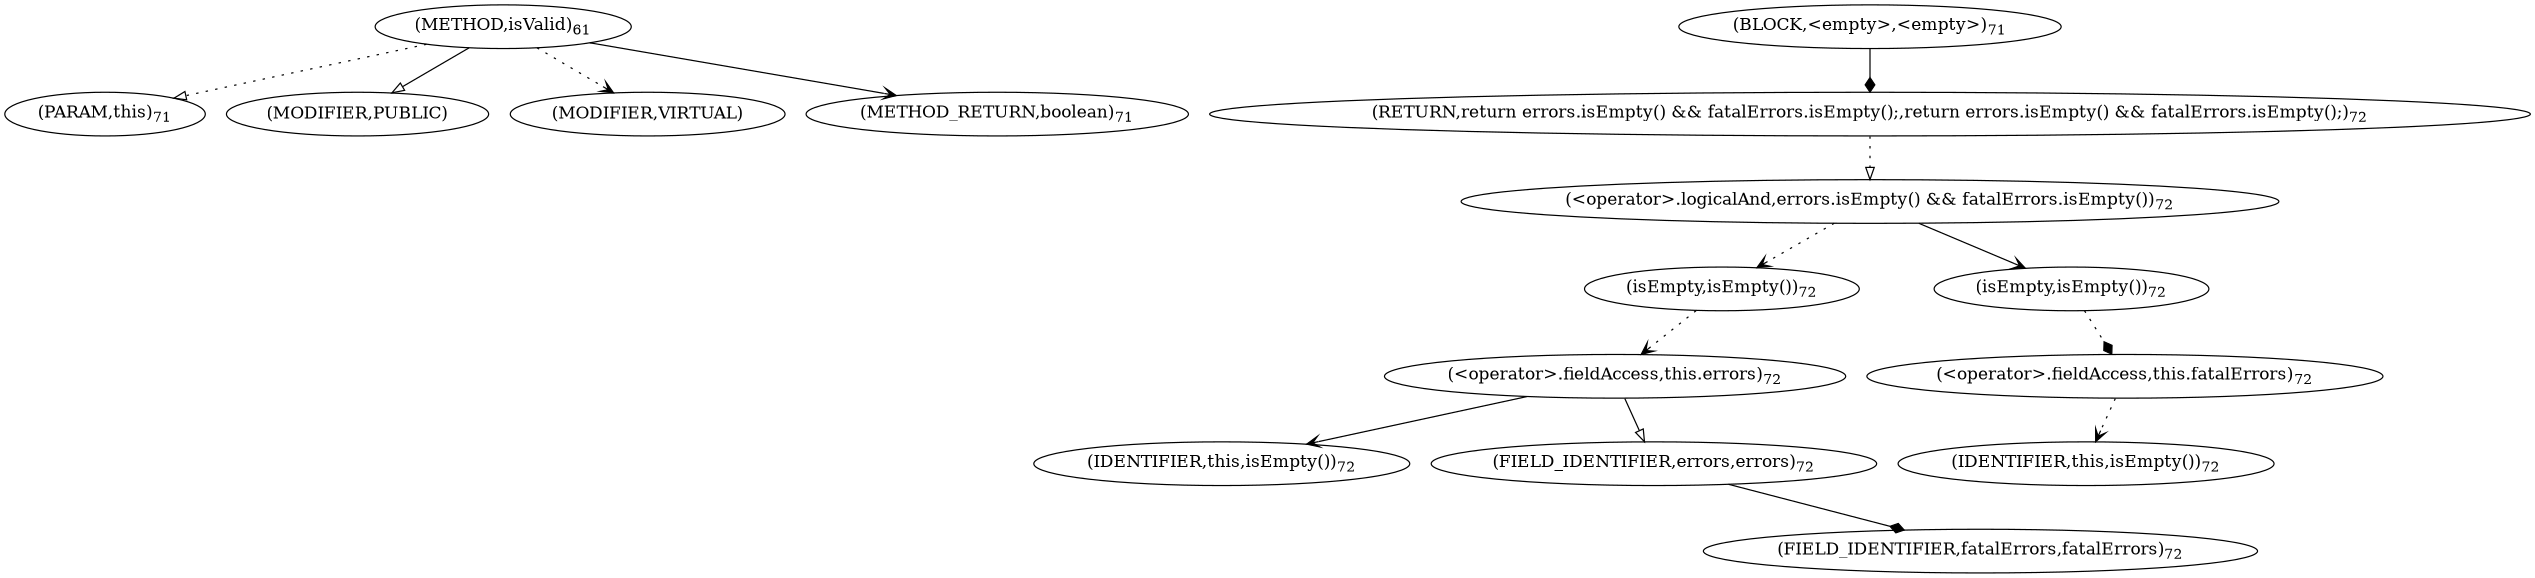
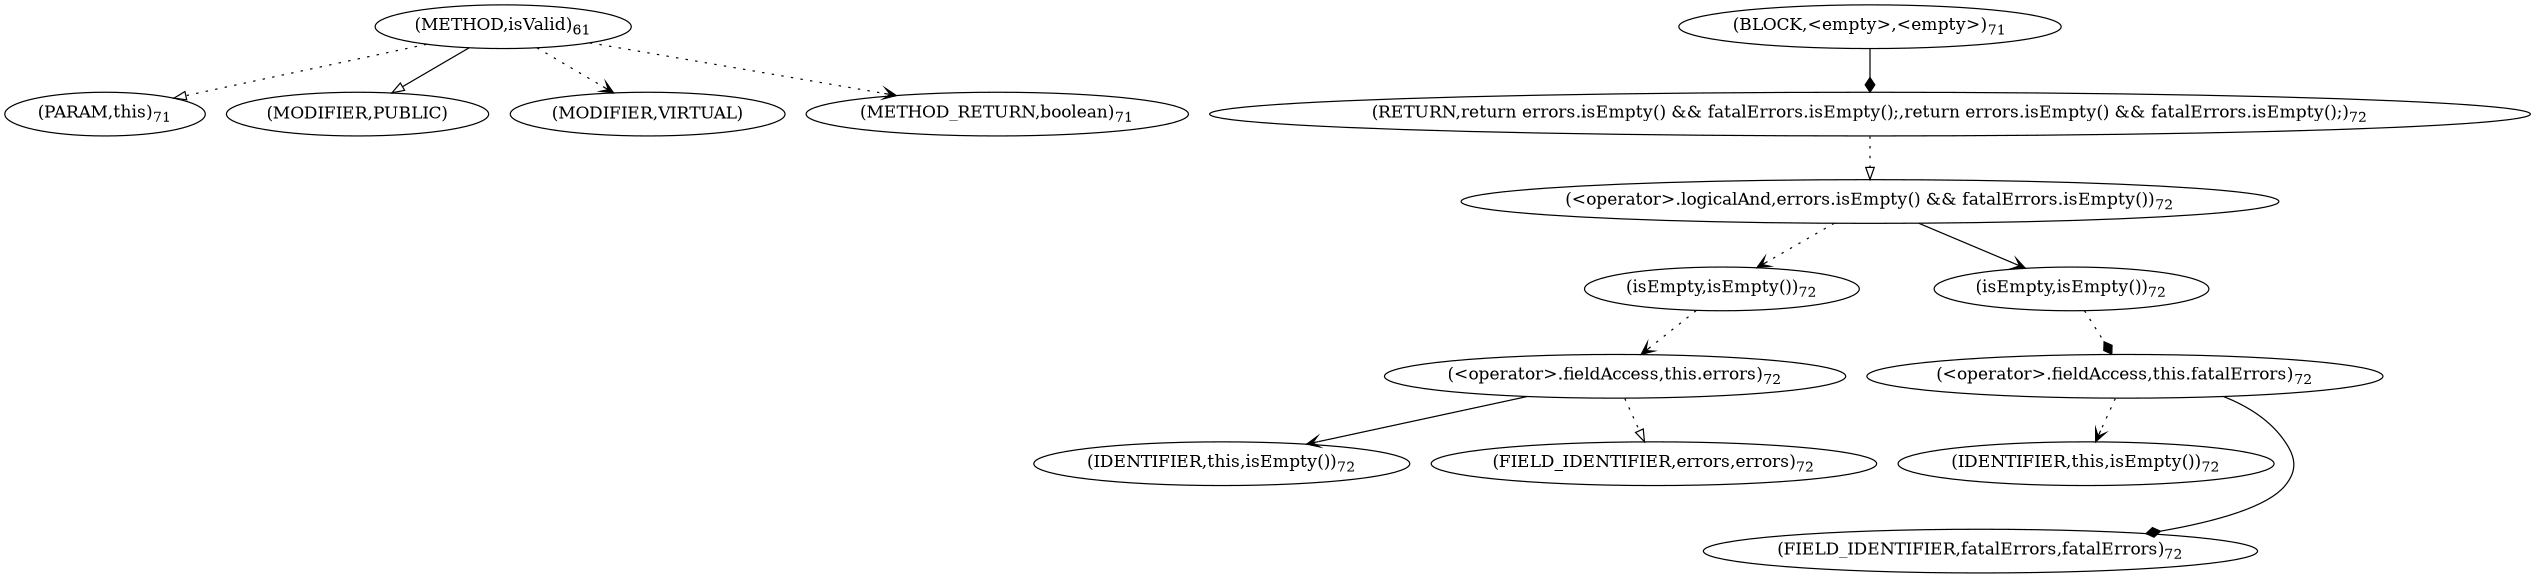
edge "(METHOD,isValid)" -> "(METHOD_RETURN,boolean)": style solid -> dotted
edge "(<operator>.fieldAccess,this.errors)" -> "(FIELD_IDENTIFIER,errors,errors)": style solid -> dotted
edge "(FIELD_IDENTIFIER,errors,errors)" -> "(FIELD_IDENTIFIER,fatalErrors,fatalErrors)": now "(<operator>.fieldAccess,this.fatalErrors)" -> "(FIELD_IDENTIFIER,fatalErrors,fatalErrors)"
